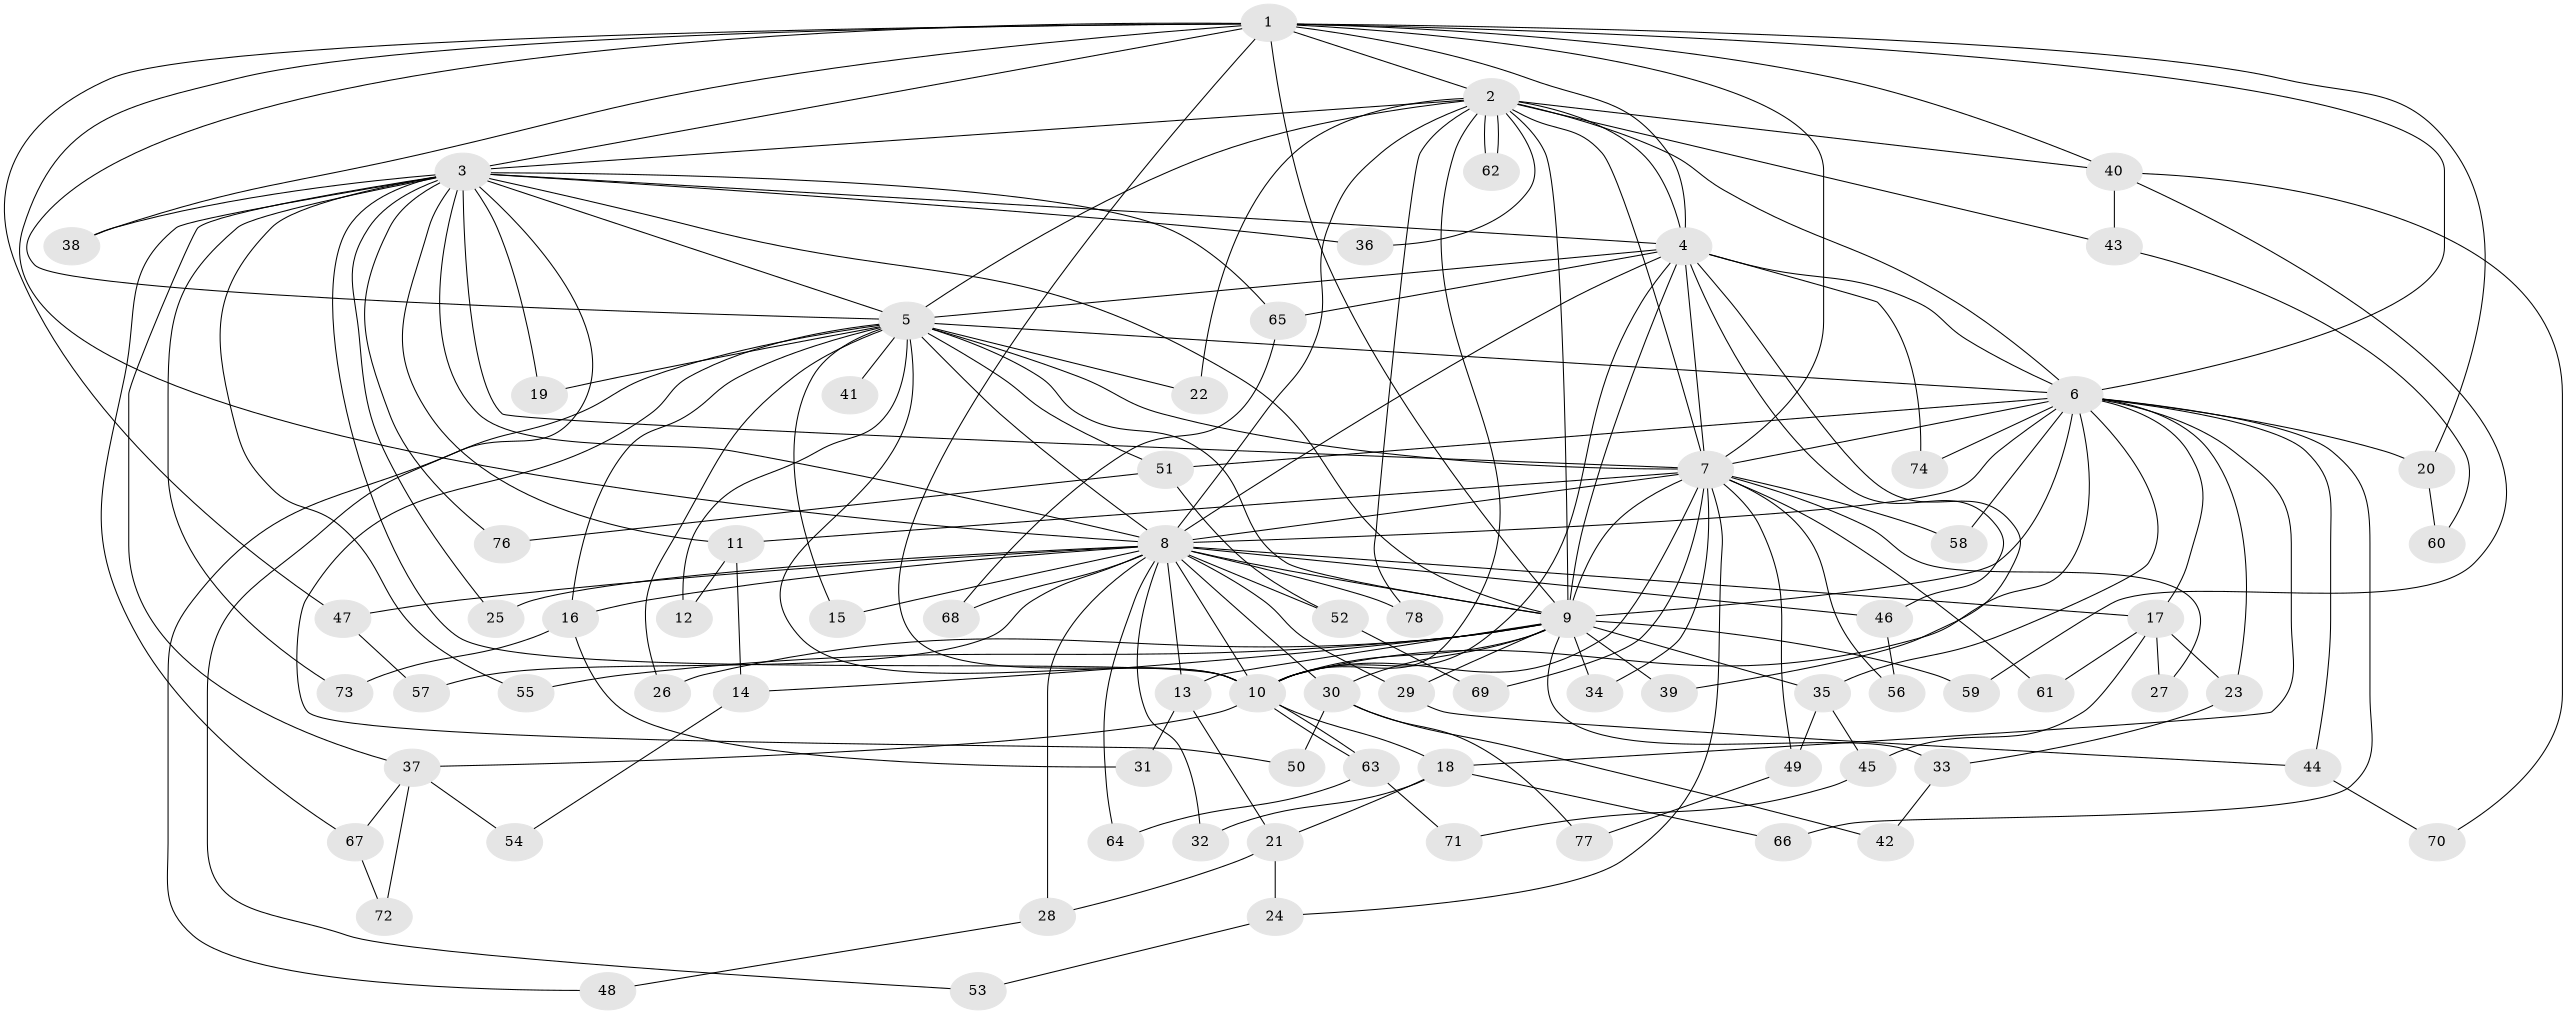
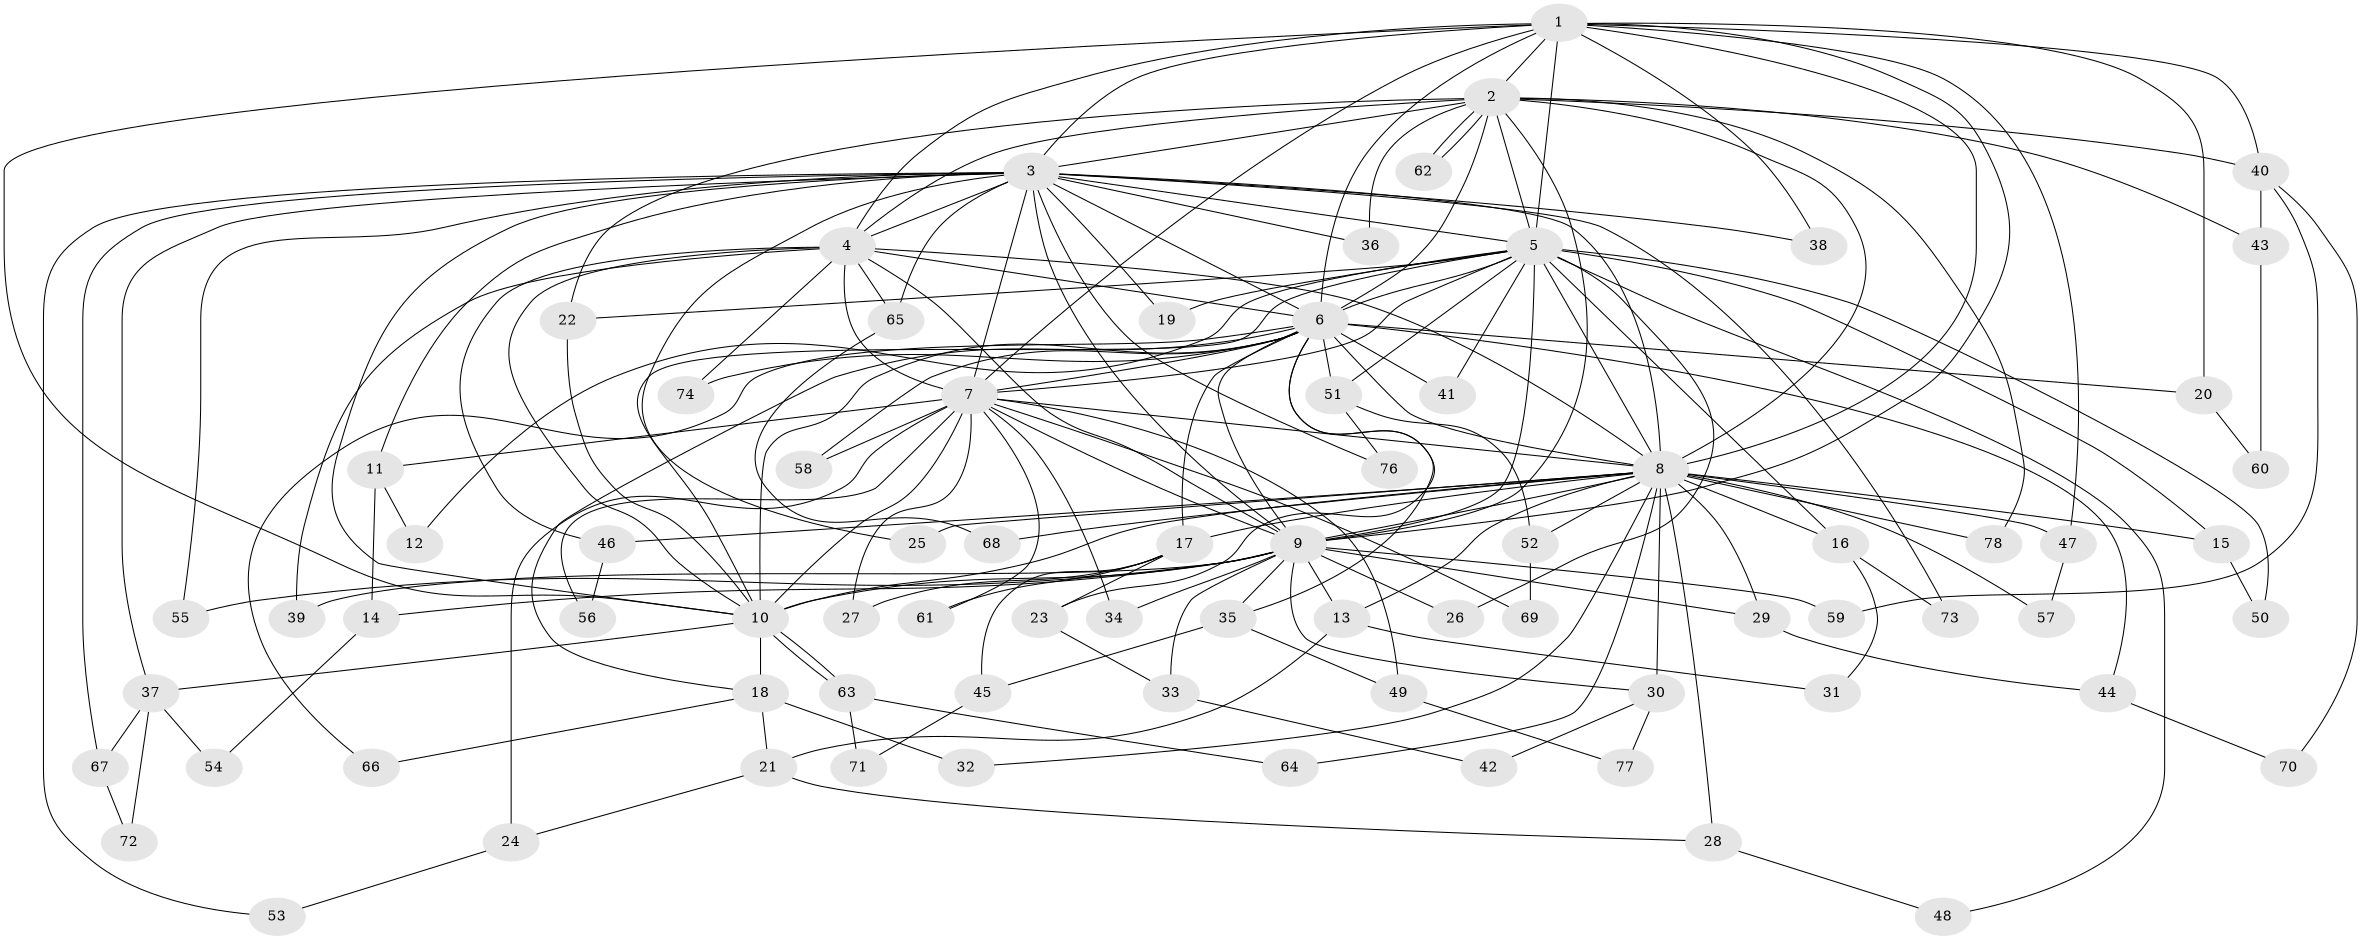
edge "2" -- "7": removed
edge "3" -- "6": added
edge "4" -- "5": removed
edge "6" -- "41": added
edge "2" -- "10": now "22" -- "10"
edge "30" -- "50": now "15" -- "50"
